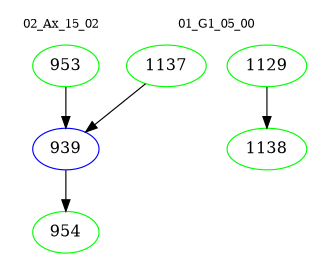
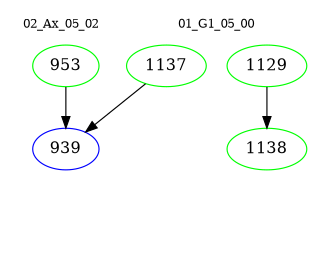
cluster "02_Ax_15_02": label "02_Ax_15_02" -> "02_Ax_05_02"
node "954": removed
